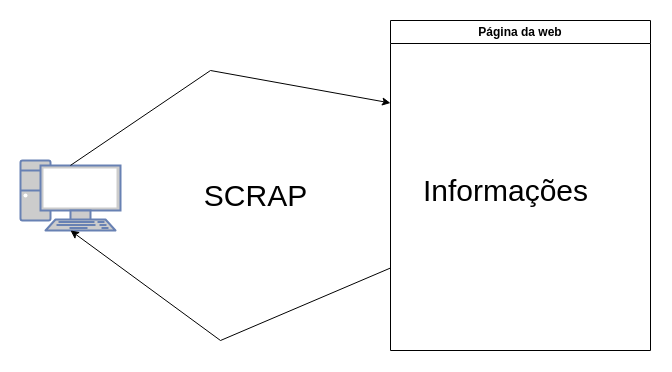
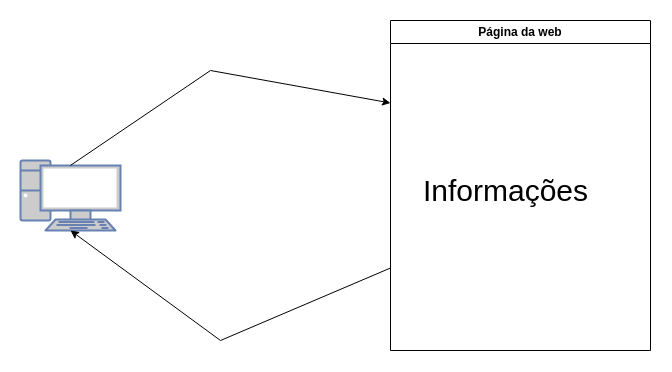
node "SCRAP": removed
